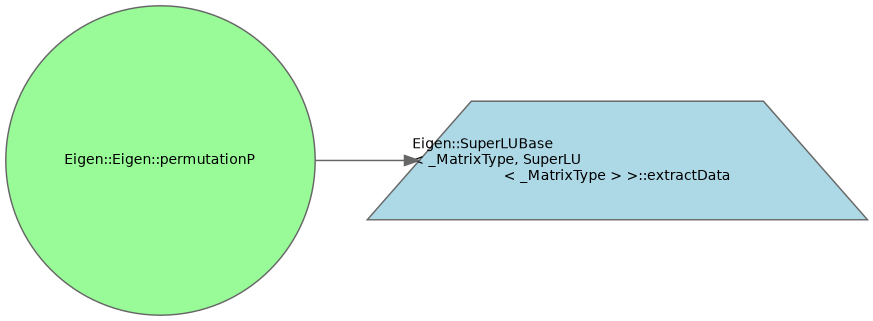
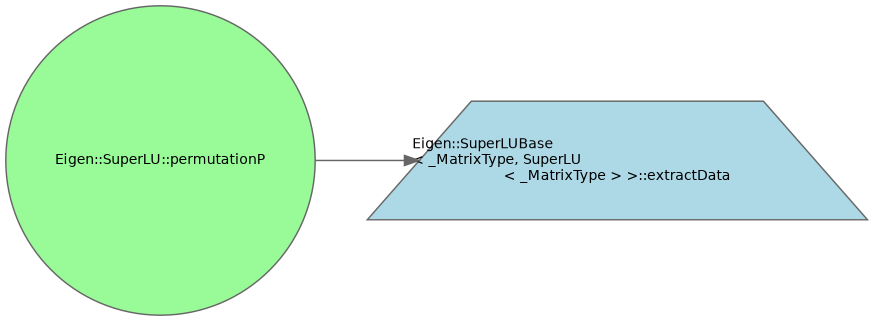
node "Eigen::Eigen::permutationP": label "Eigen::Eigen::permutationP" -> "Eigen::SuperLU::permutationP"
